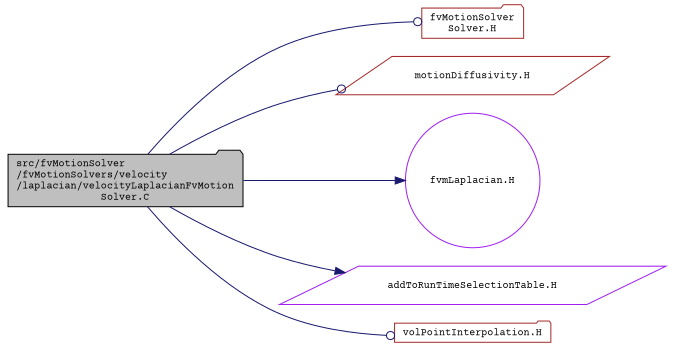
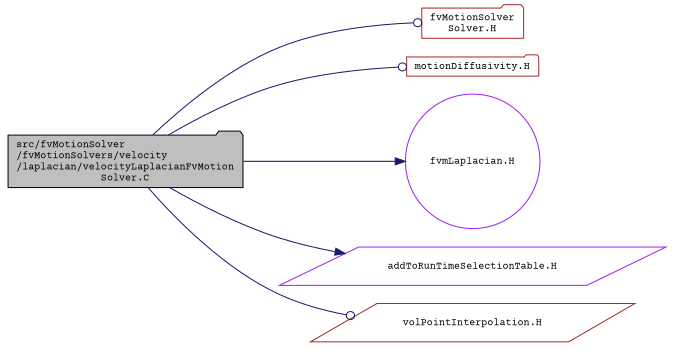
node "motionDiffusivity.H": shape parallelogram -> folder
node "volPointInterpolation.H": shape folder -> parallelogram
